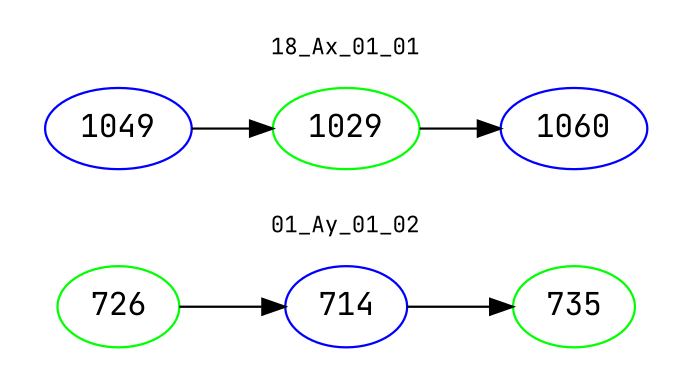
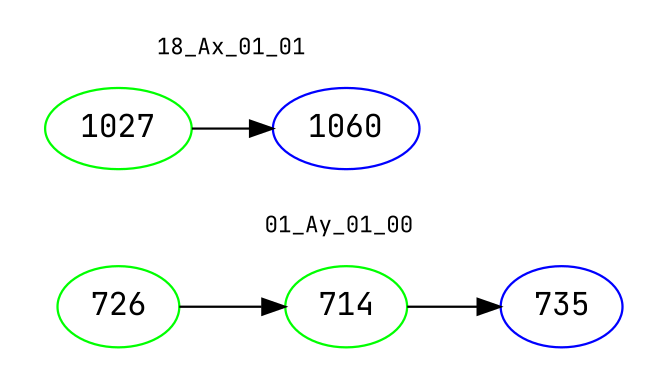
node "1049": removed
node "1029": label "1029" -> "1027"
cluster "01_Ay_01_02": label "01_Ay_01_02" -> "01_Ay_01_00"
node "714": color blue -> green
node "735": color green -> blue
